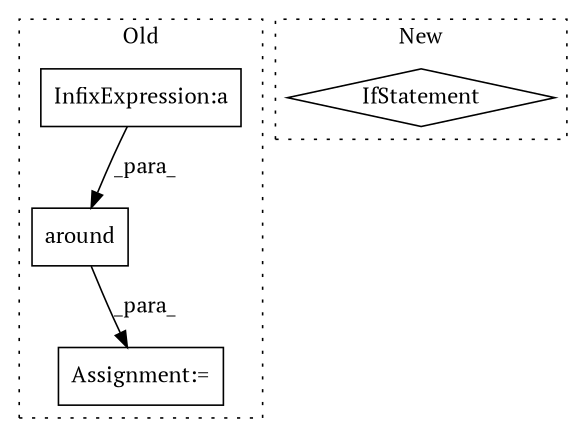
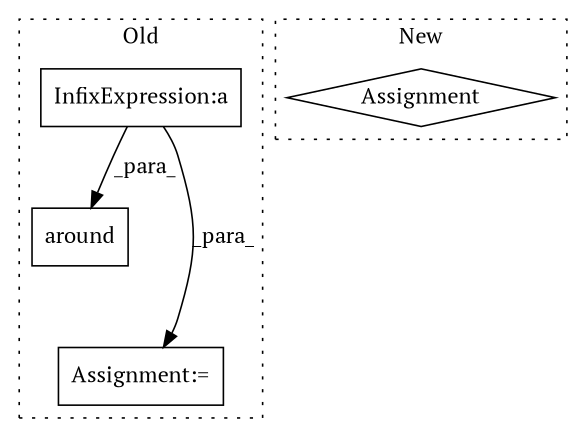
node "IfStatement": label "IfStatement" -> "Assignment"
edge "around" -> "Assignment:=": now "InfixExpression:a" -> "Assignment:="
